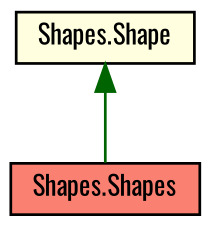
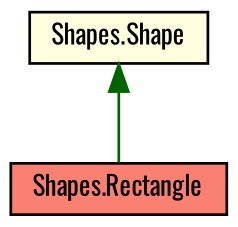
node "Shapes.Shapes": label "Shapes.Shapes" -> "Shapes.Rectangle"
